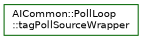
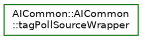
node "AICommon::PollLoop ::tagPollSourceWrapper": label "AICommon::PollLoop ::tagPollSourceWrapper" -> "AICommon::AICommon ::tagPollSourceWrapper"
